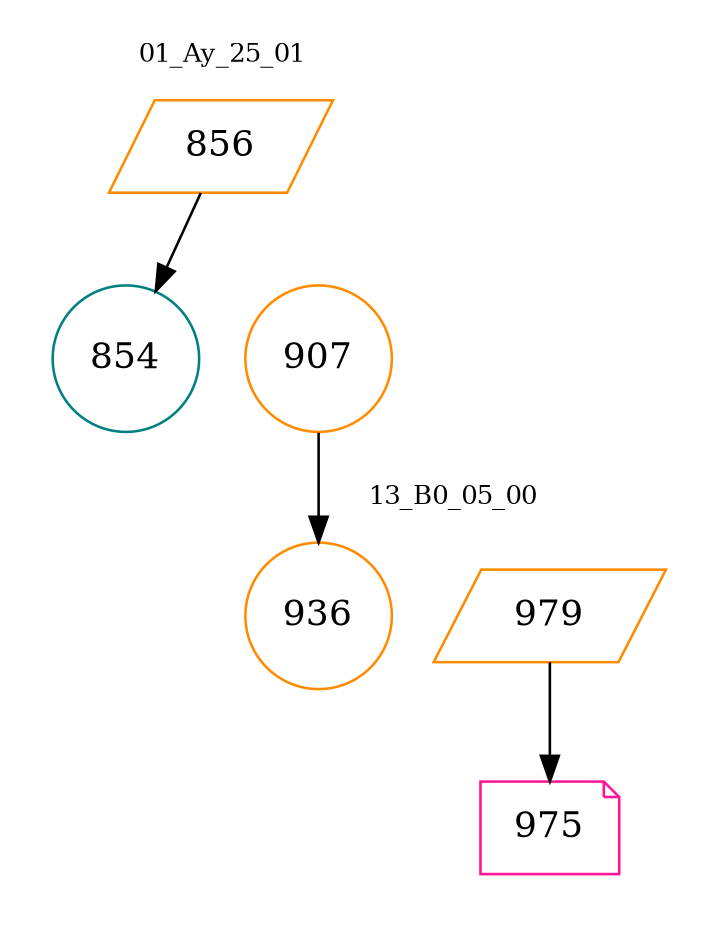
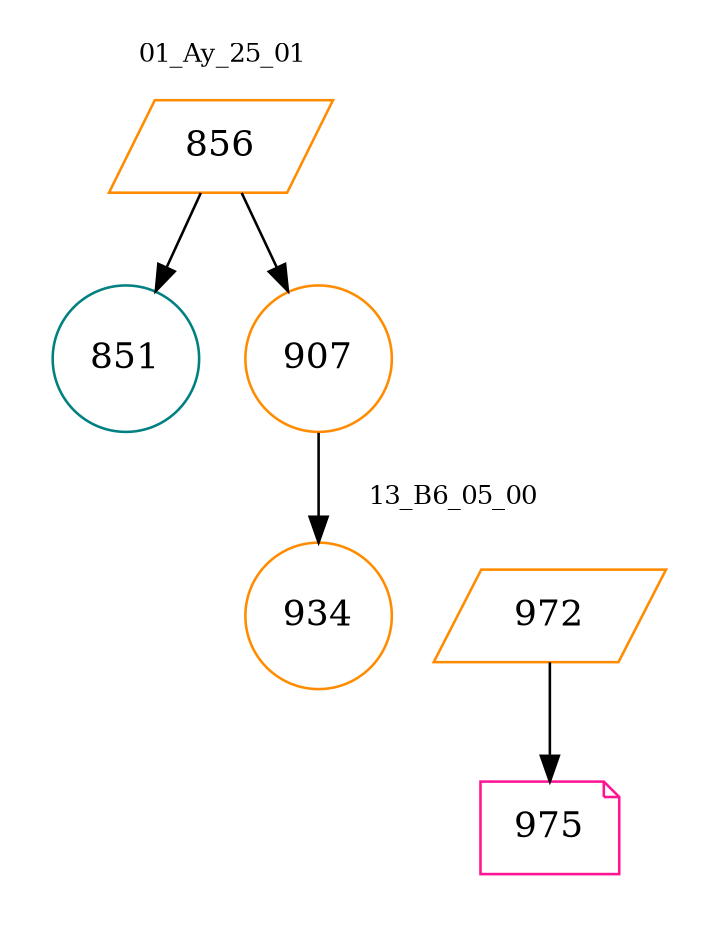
edge "856" -> "907": added
node "854": label "854" -> "851"
cluster "13_B0_05_00": label "13_B0_05_00" -> "13_B6_05_00"
node "936": label "936" -> "934"
node "979": label "979" -> "972"
